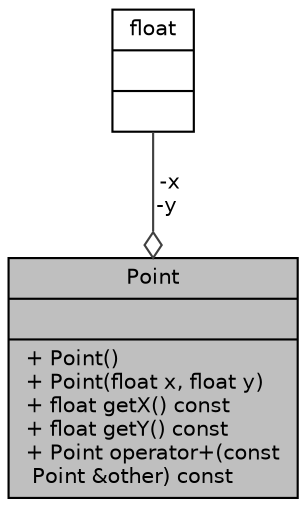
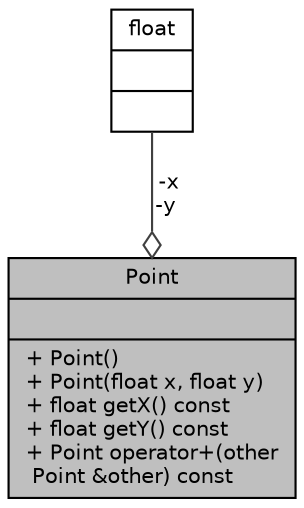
node "Point": text "+ Point operator+(const" -> "+ Point operator+(other"
